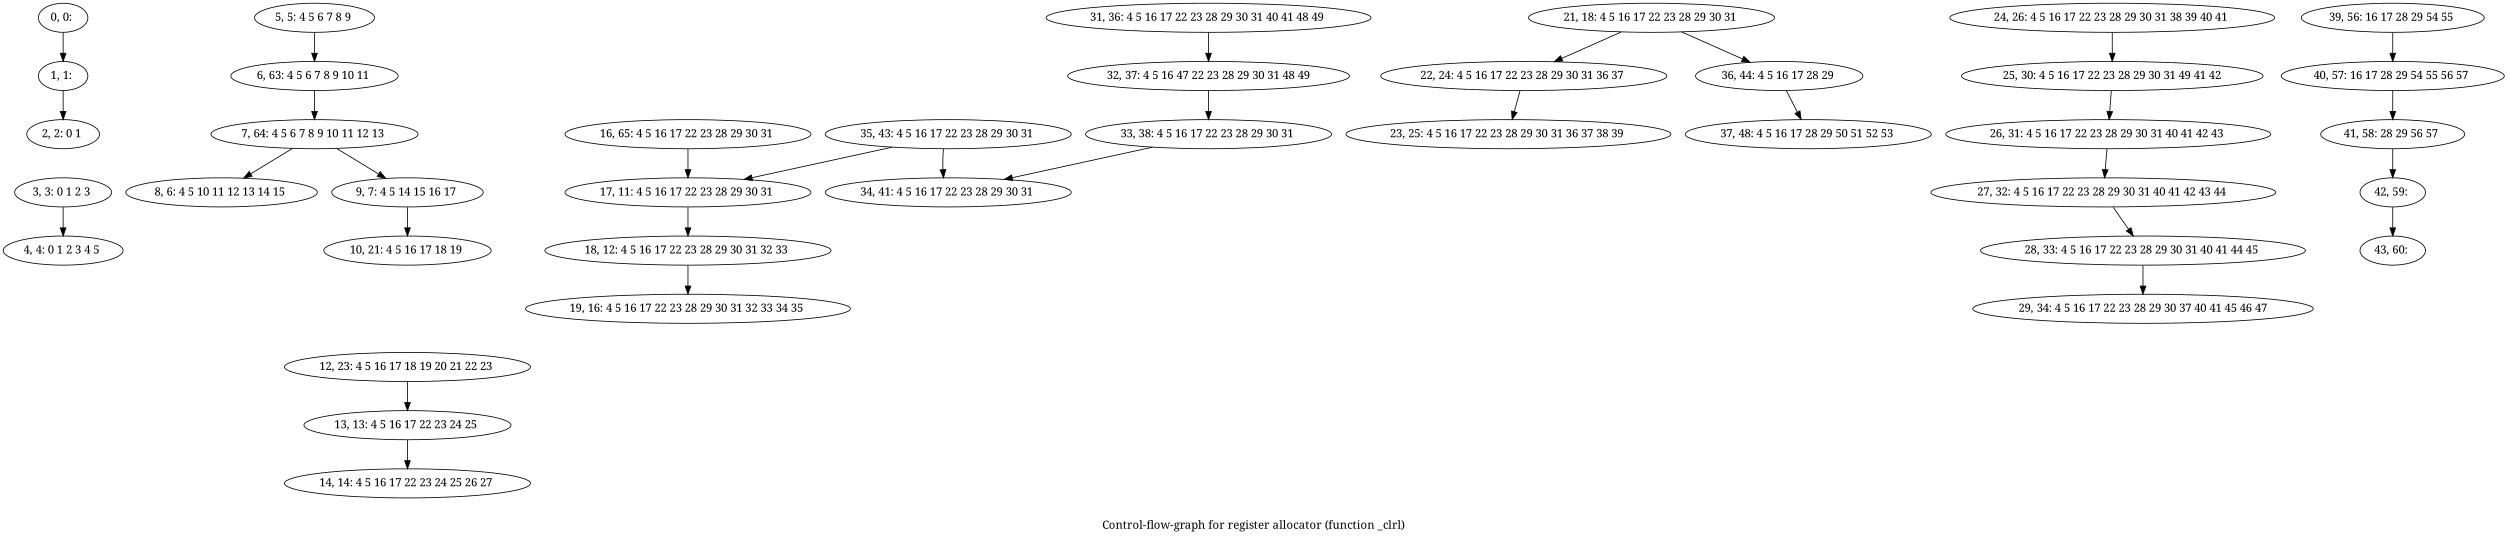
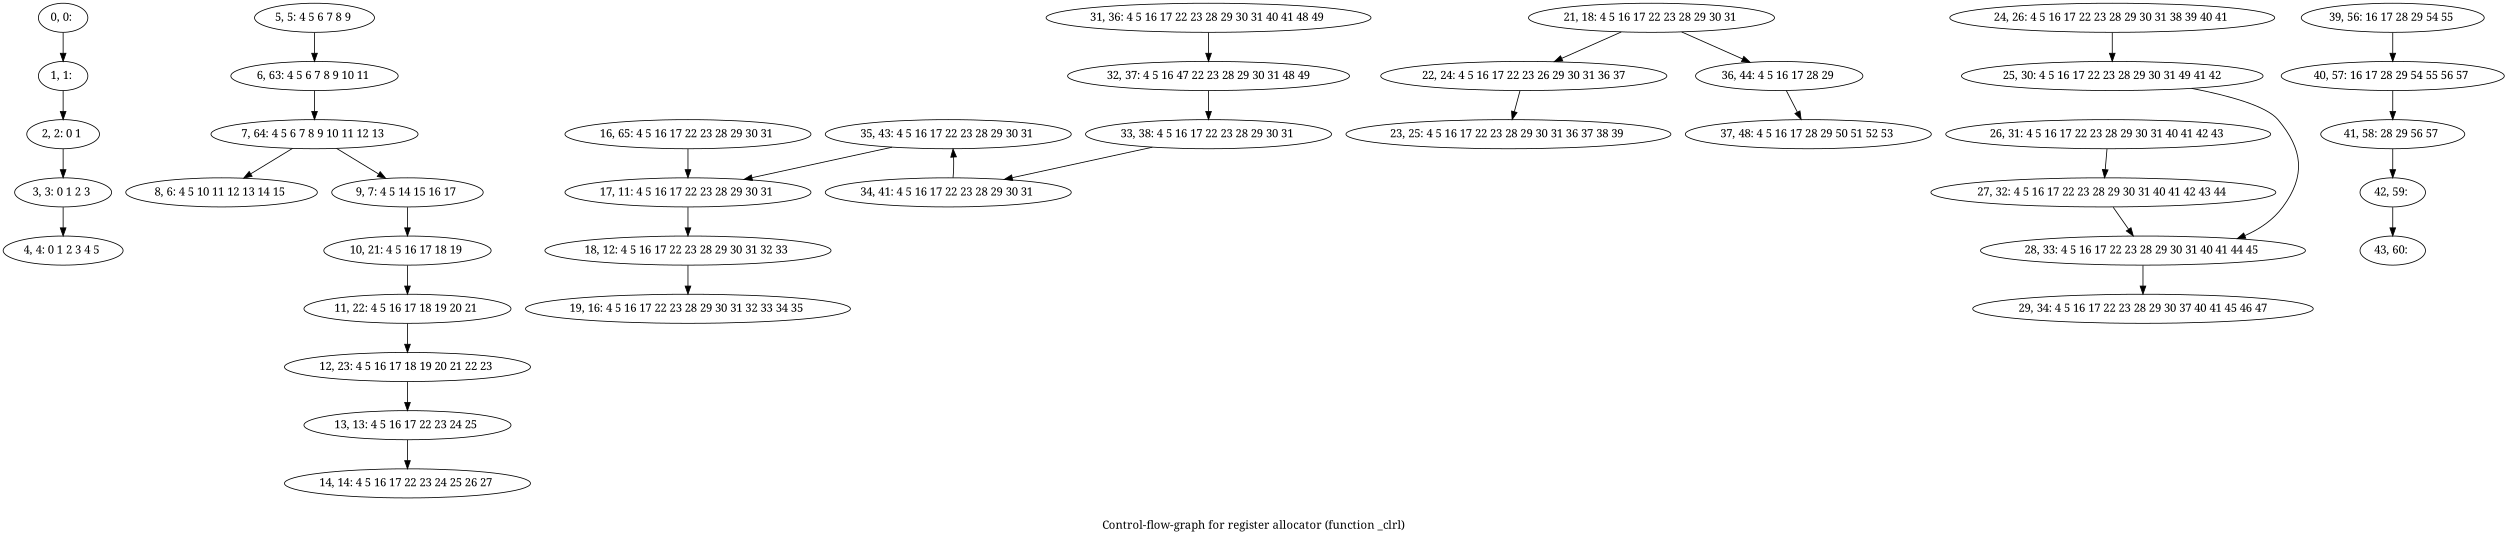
node "22, 24: 4 5 16 17 22 23 28 29 30 31 36 37": label "22, 24: 4 5 16 17 22 23 28 29 30 31 36 37" -> "22, 24: 4 5 16 17 22 23 26 29 30 31 36 37"
edge "25, 30: 4 5 16 17 22 23 28 29 30 31 49 41 42" -> "26, 31: 4 5 16 17 22 23 28 29 30 31 40 41 42 43": now "25, 30: 4 5 16 17 22 23 28 29 30 31 49 41 42" -> "28, 33: 4 5 16 17 22 23 28 29 30 31 40 41 44 45"
edge "2, 2: 0 1" -> "3, 3: 0 1 2 3": added
edge "35, 43: 4 5 16 17 22 23 28 29 30 31" -> "34, 41: 4 5 16 17 22 23 28 29 30 31": reversed
node "11, 22: 4 5 16 17 18 19 20 21": added
